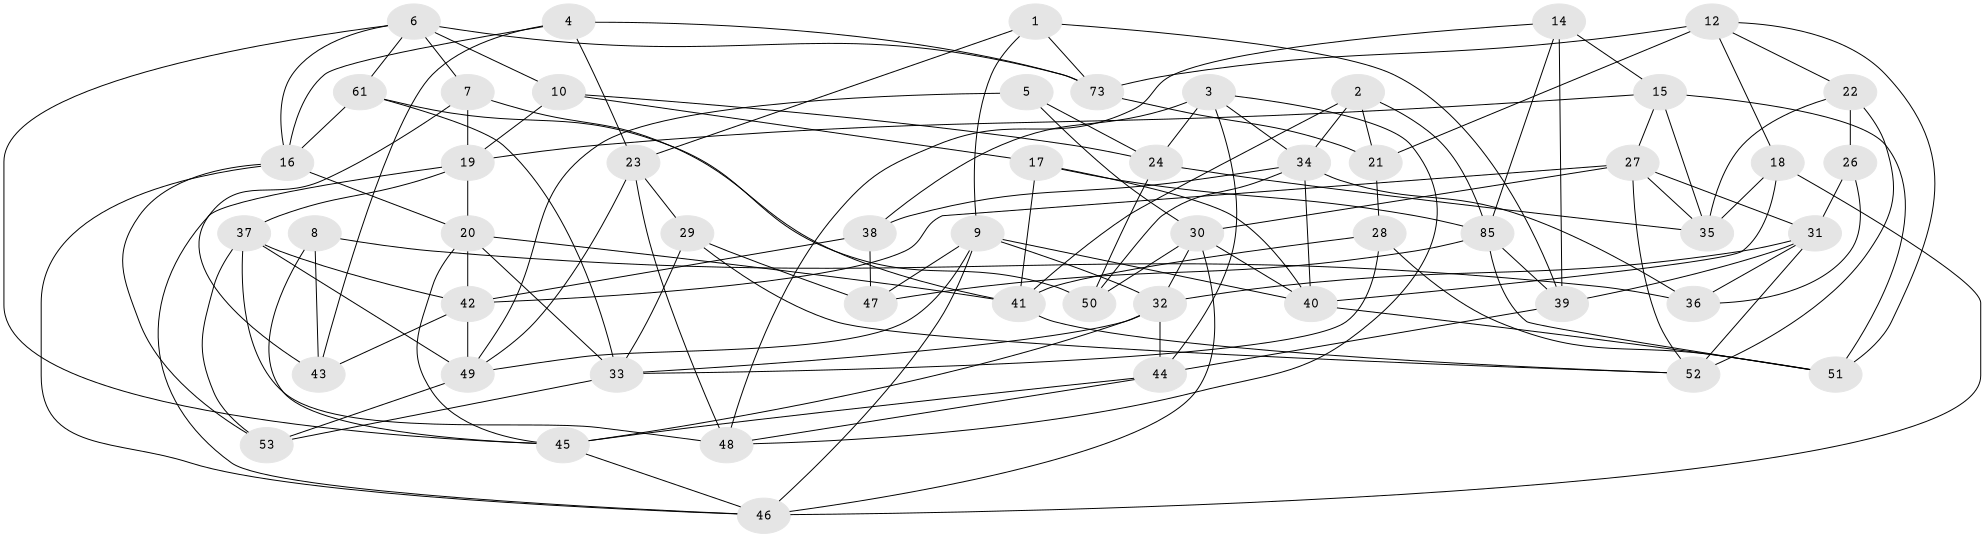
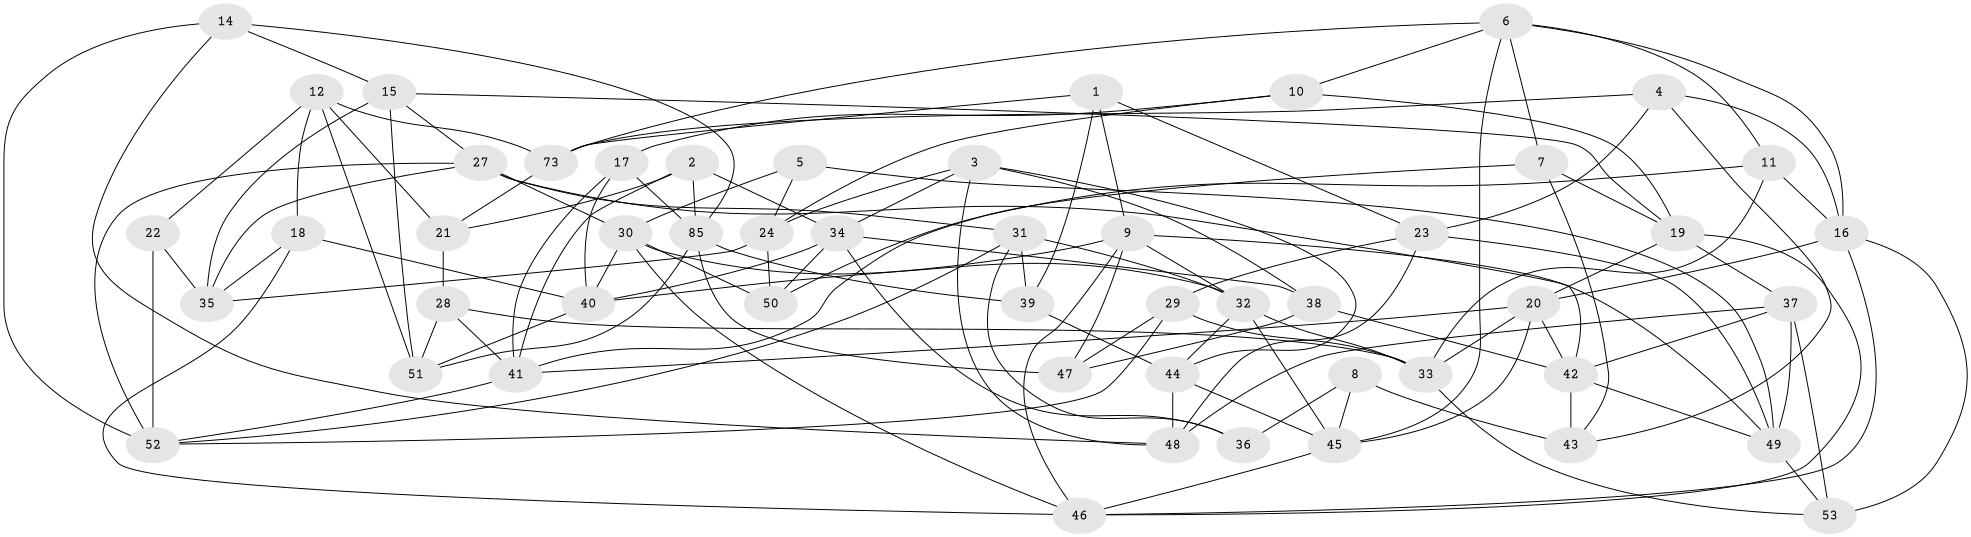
node "61": label "61" -> "11"
edge "14" -- "39": now "14" -- "52"
node "26": removed
